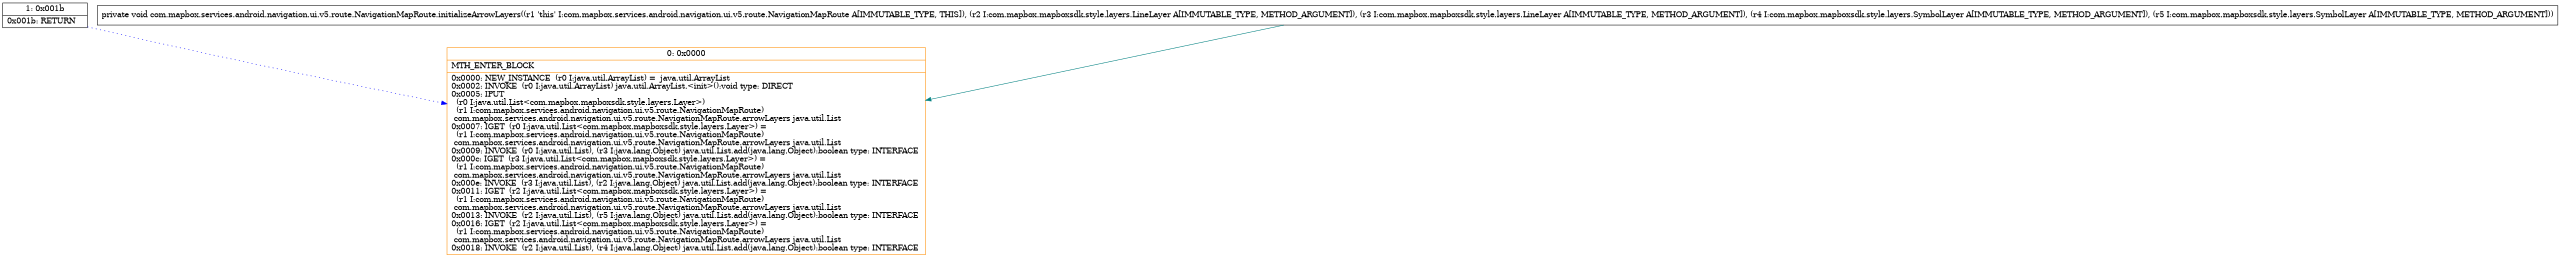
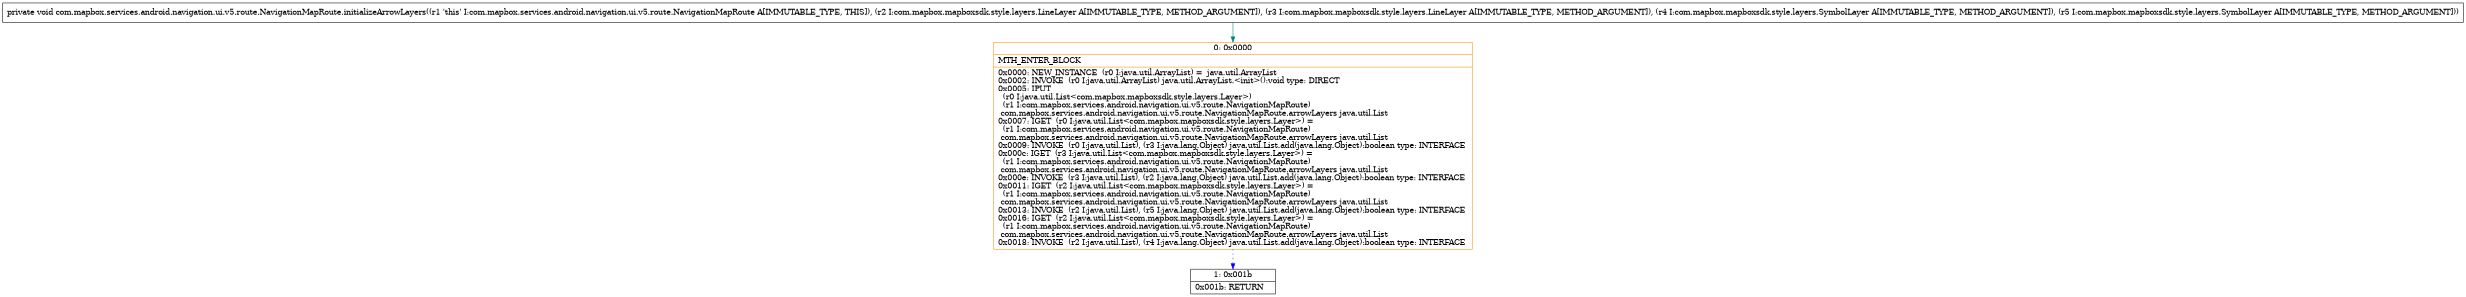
edge "1: 0x001b" -> "0: 0x0000": reversed
